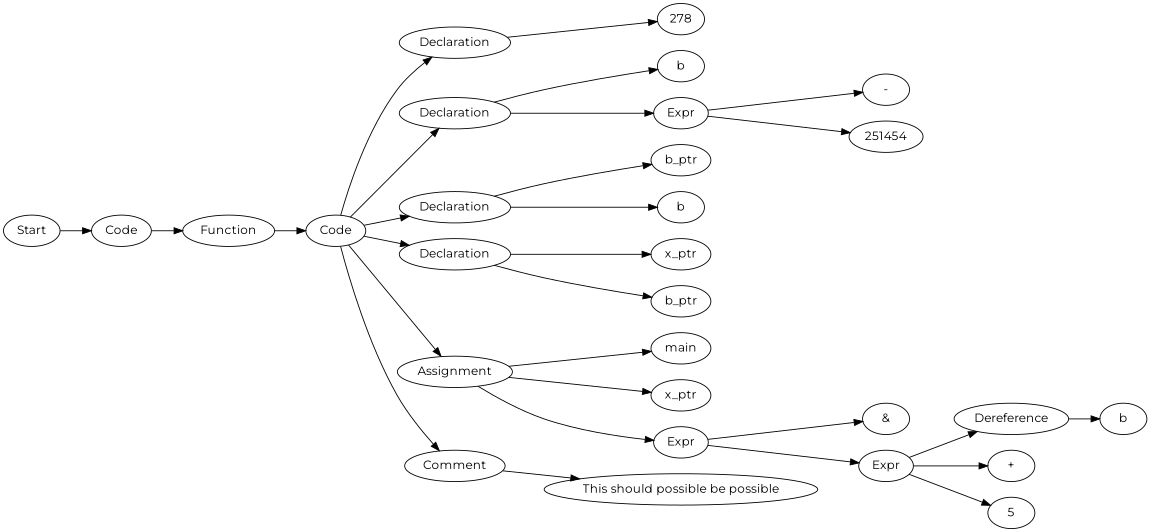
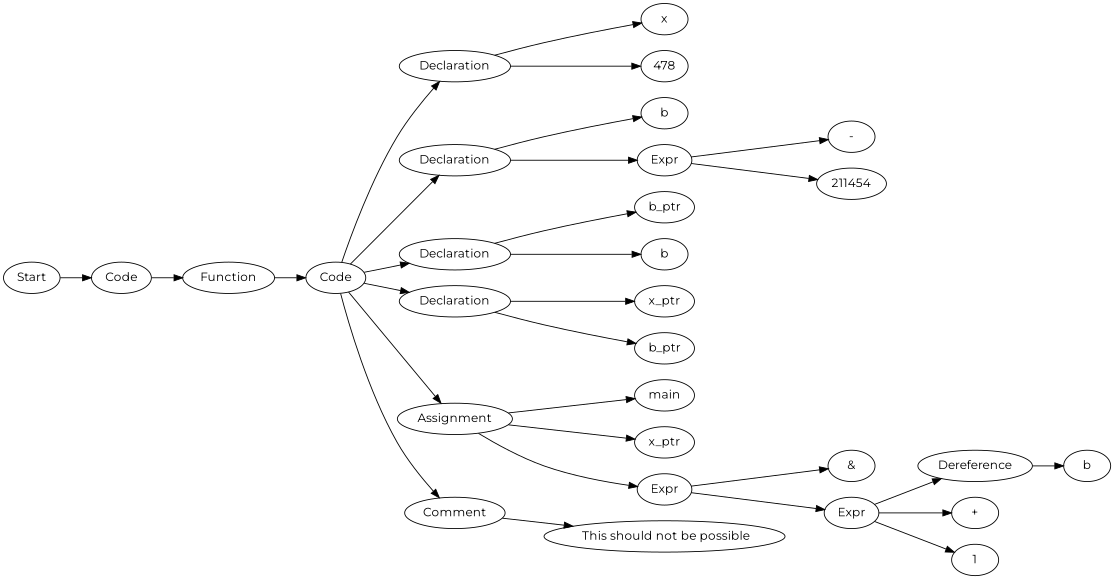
node "x": added
node "278": label "278" -> "478"
node "251454": label "251454" -> "211454"
node "This should possible be possible": label "This should possible be possible" -> "This should not be possible"
node "5": label "5" -> "1"
